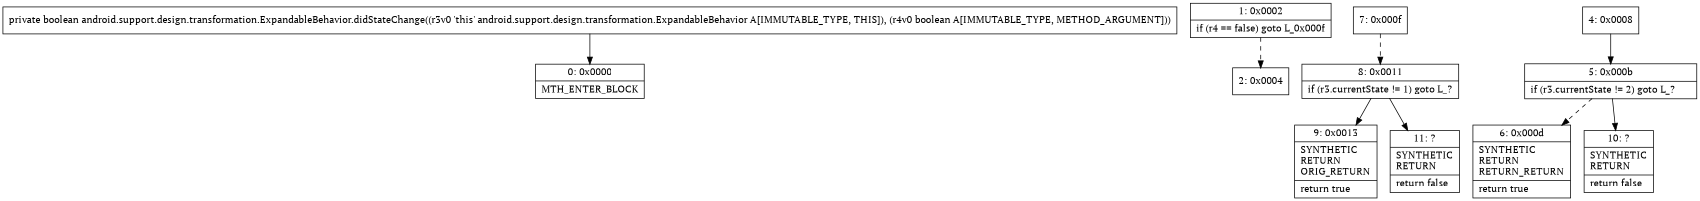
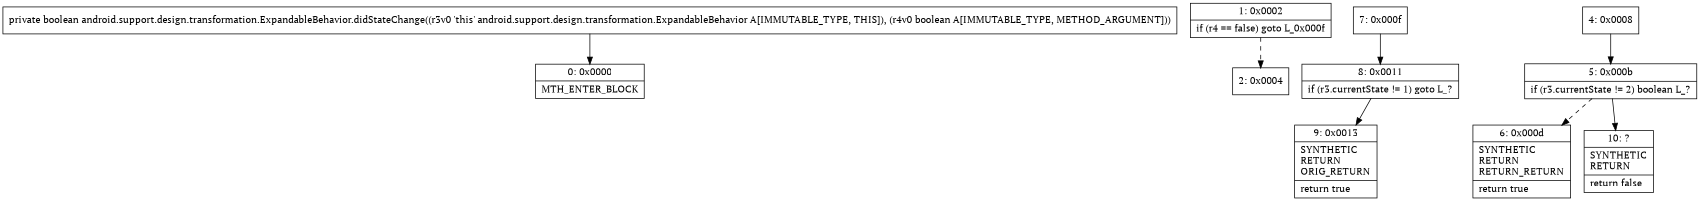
edge "7: 0x000f" -> "8: 0x0011": style dashed -> solid
node "5: 0x000b": text "if (r3.currentState != 2) goto L_?" -> "if (r3.currentState != 2) boolean L_?"
node "11: ?": removed
